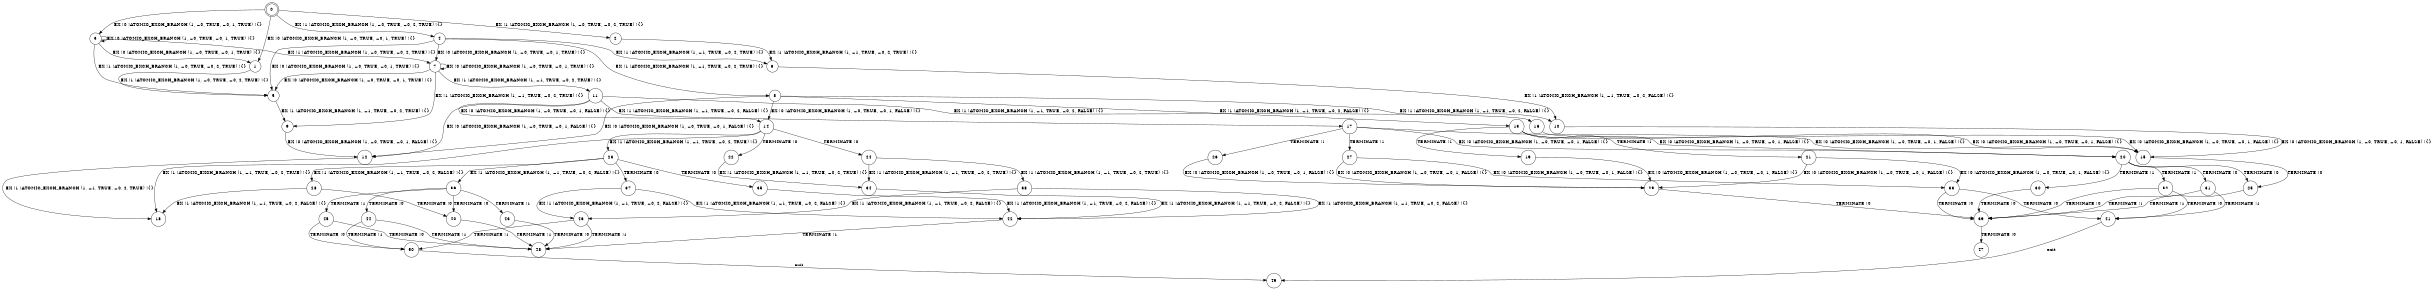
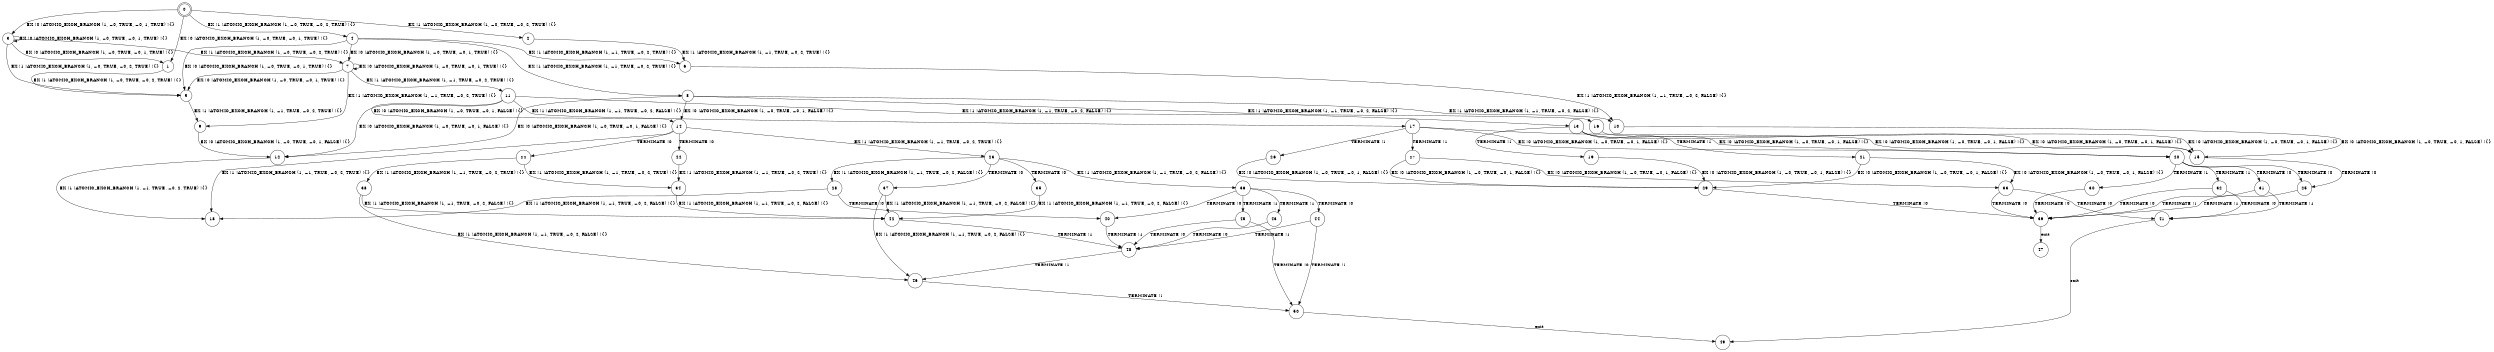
edge "39" -> "47": label "TERMINATE !0" -> "exit"
edge "46" -> "48": reversed
